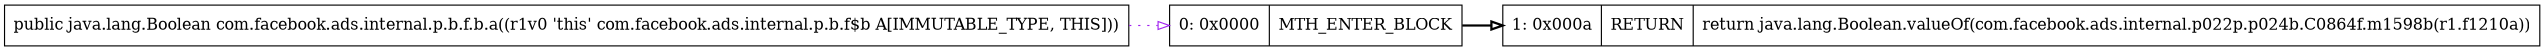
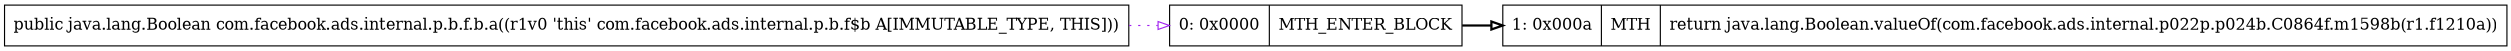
node "1: 0x000a": text "RETURN" -> "MTH"
